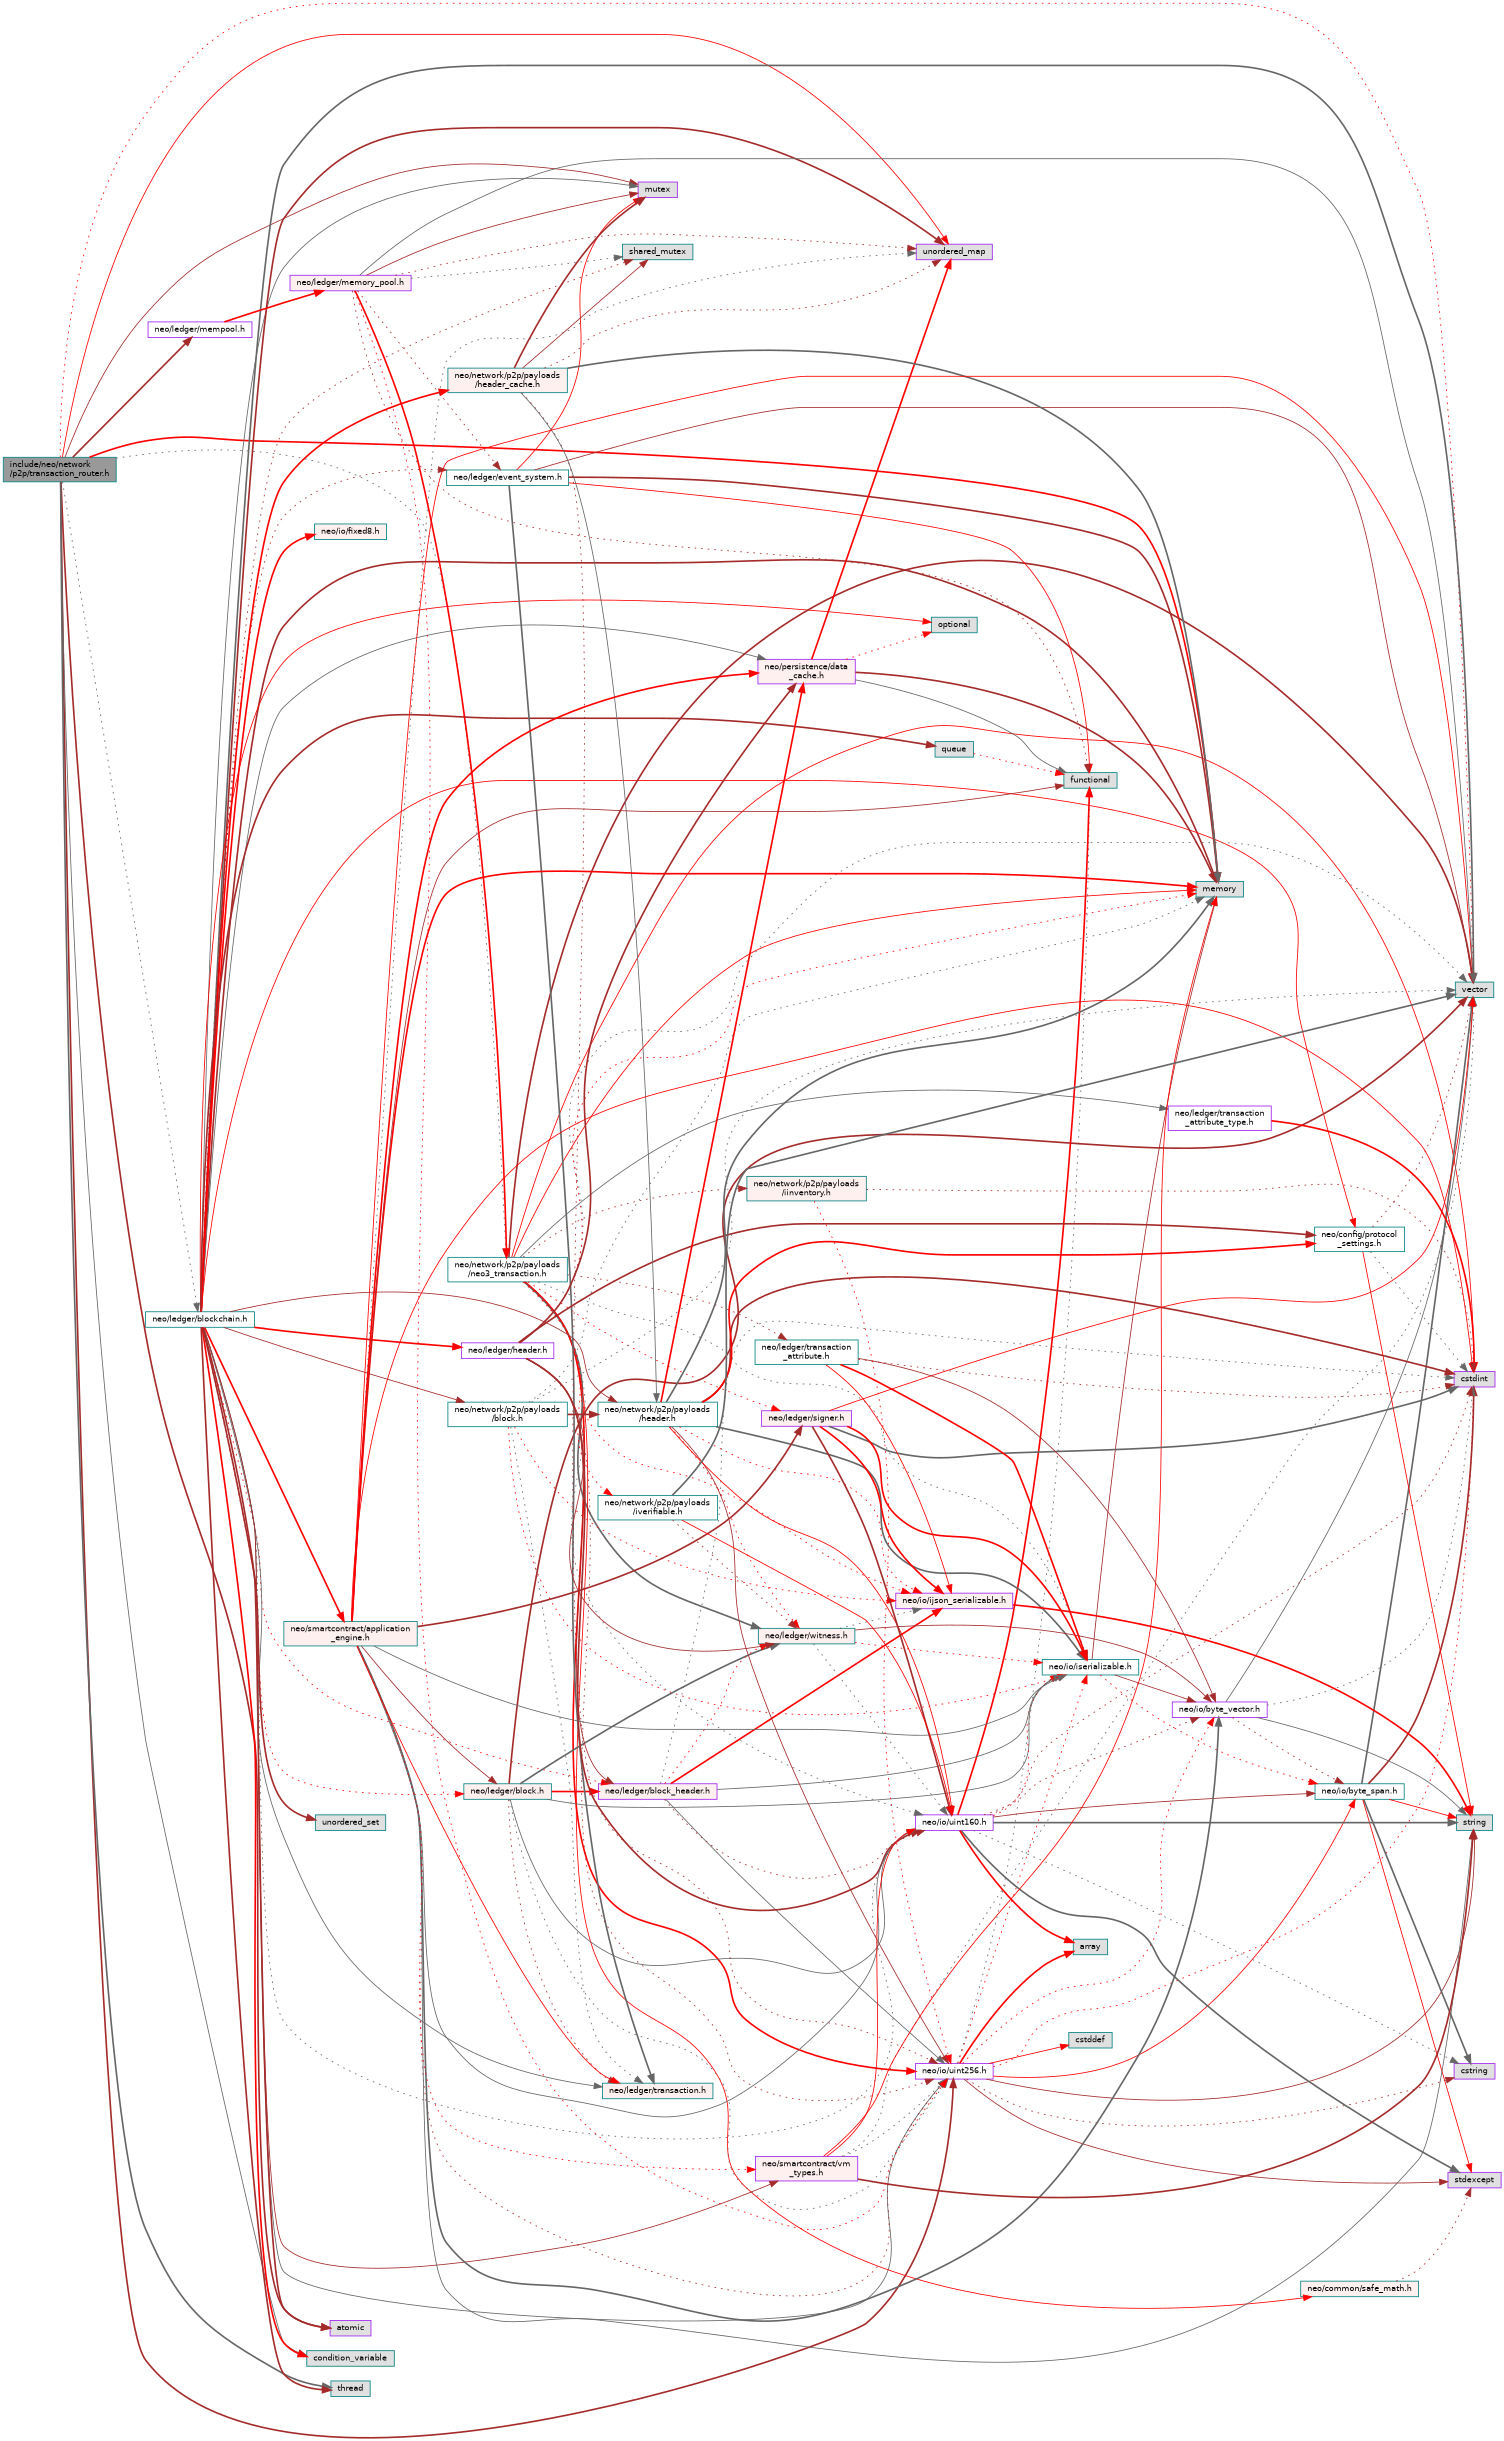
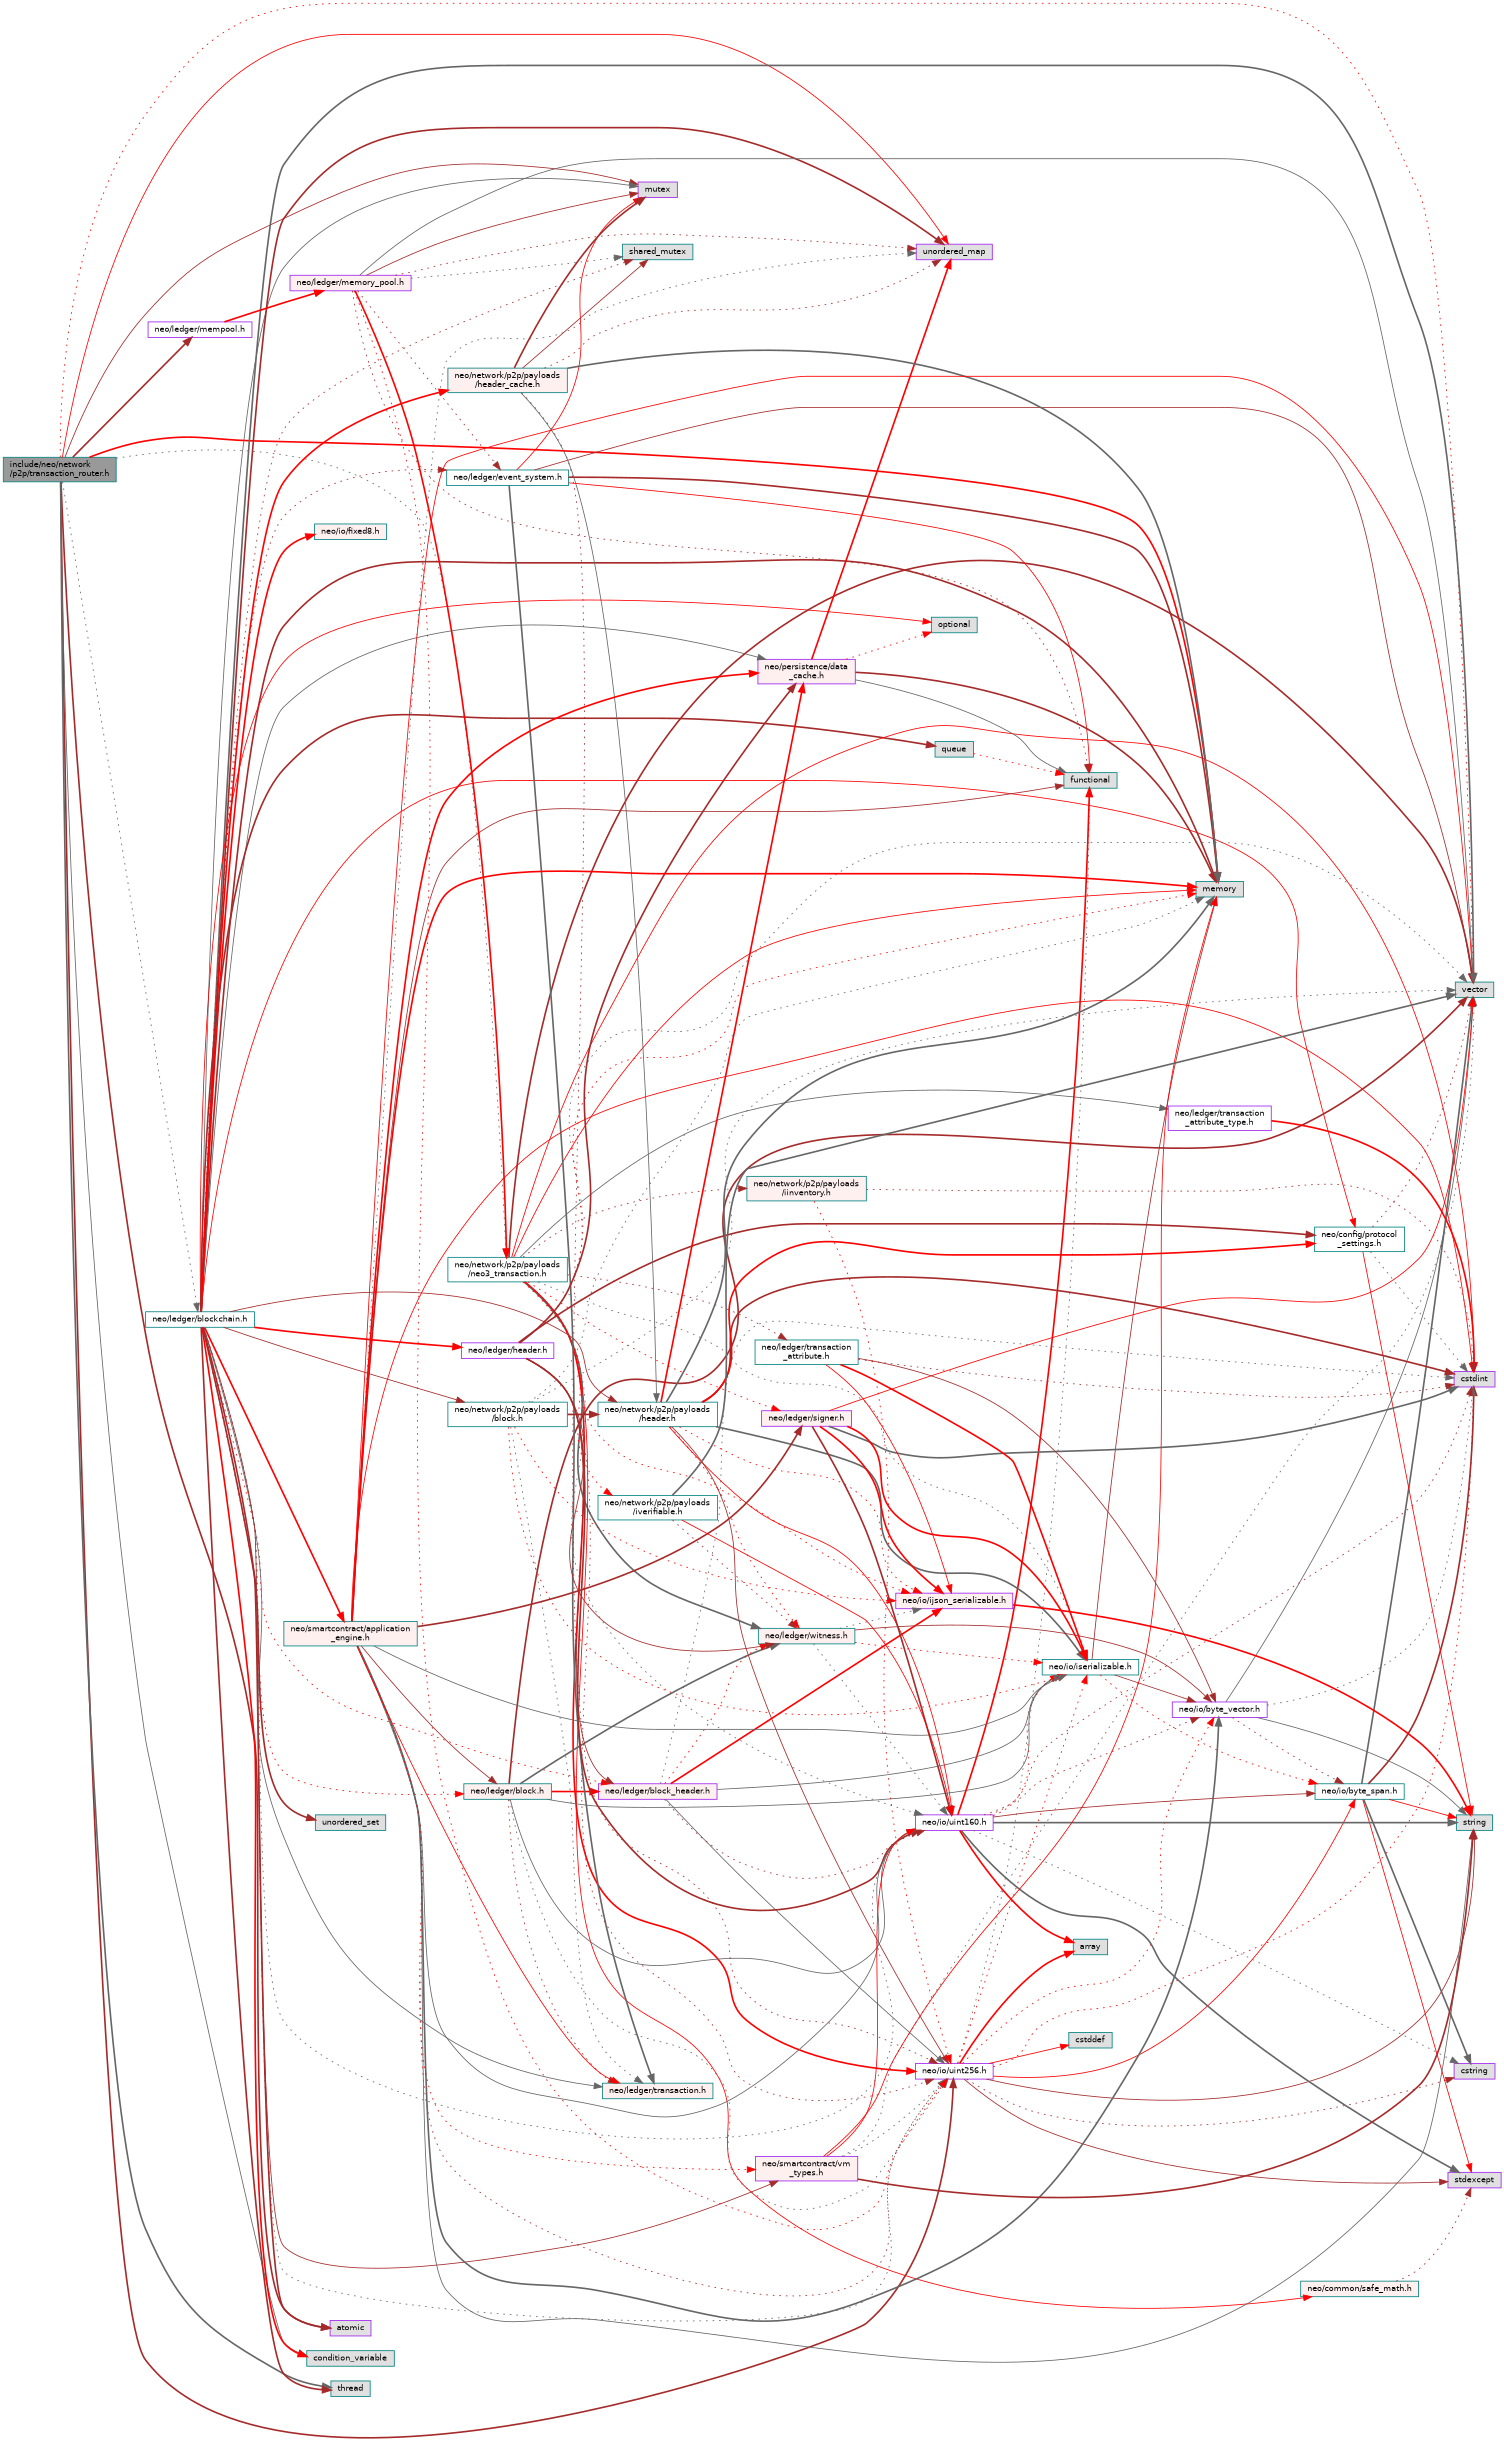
edge "neo/ledger/blockchain.h" -> "neo/io/uint256.h": style solid -> dotted
